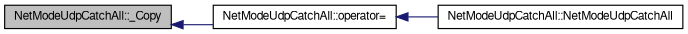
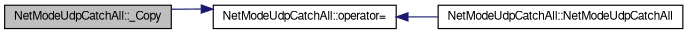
edge "NetModeUdpCatchAll::operator=" -> "NetModeUdpCatchAll::_Copy": reversed
